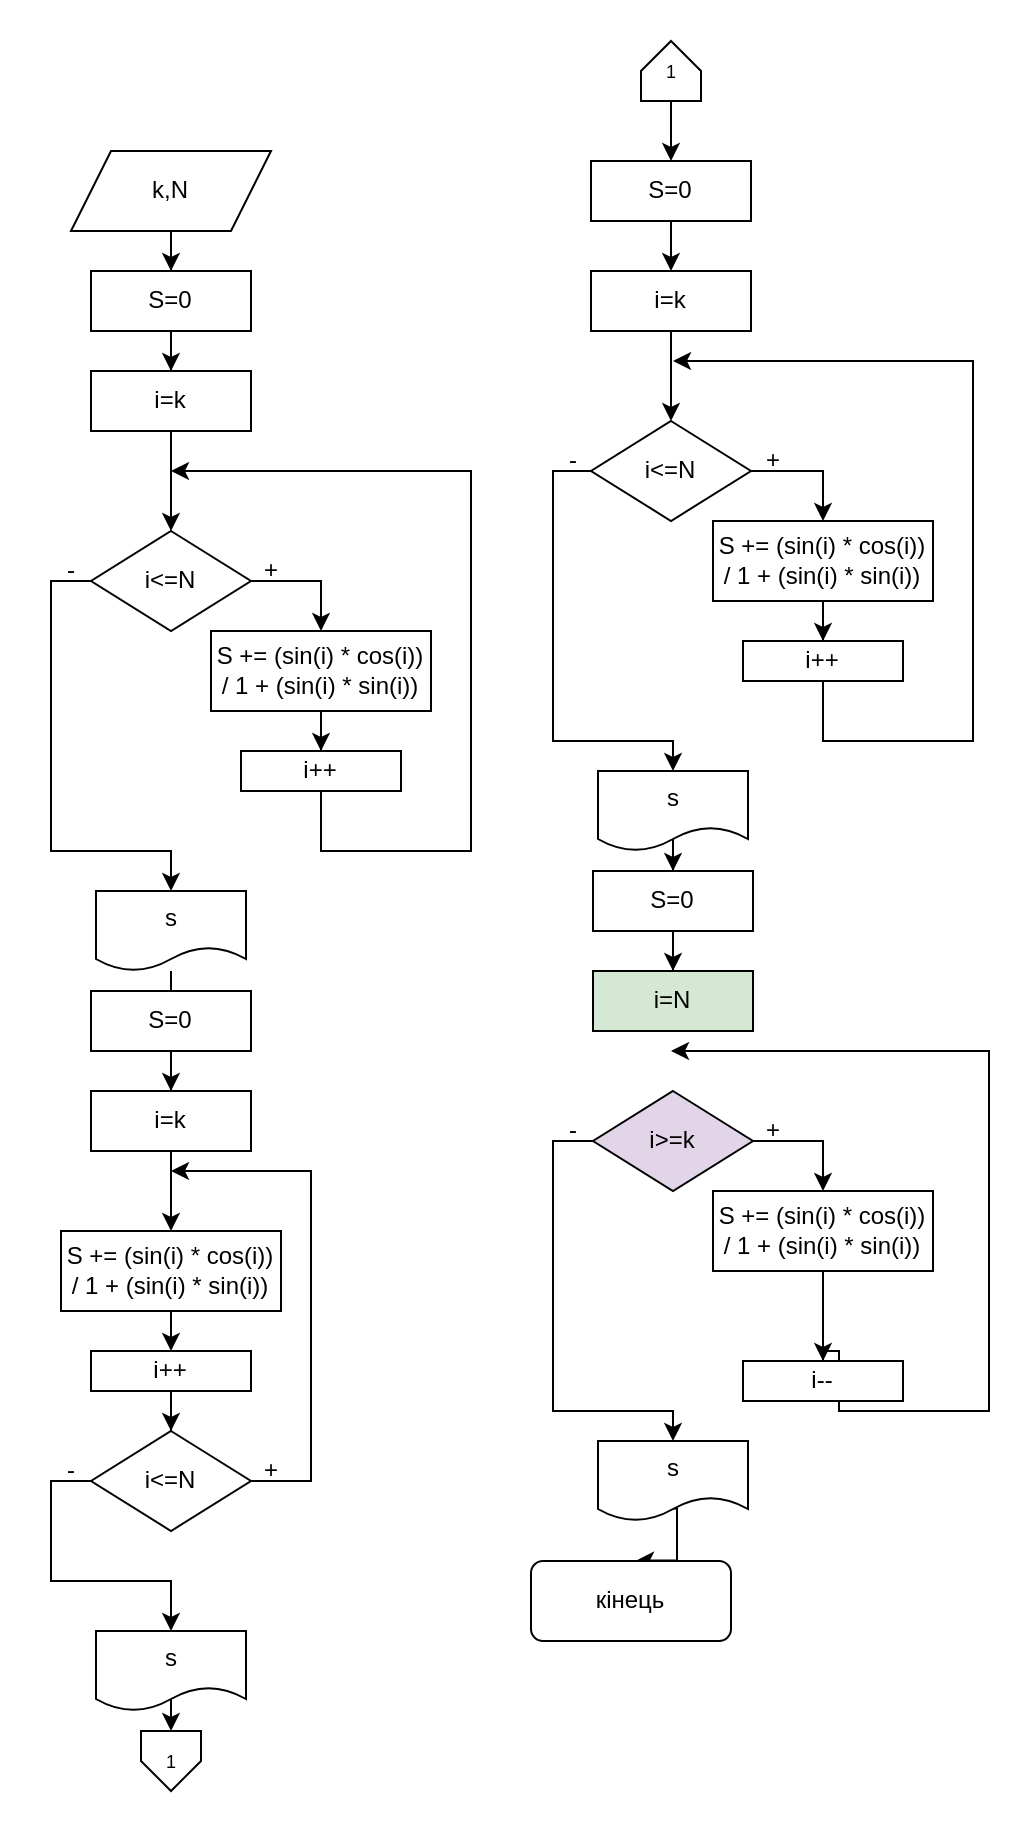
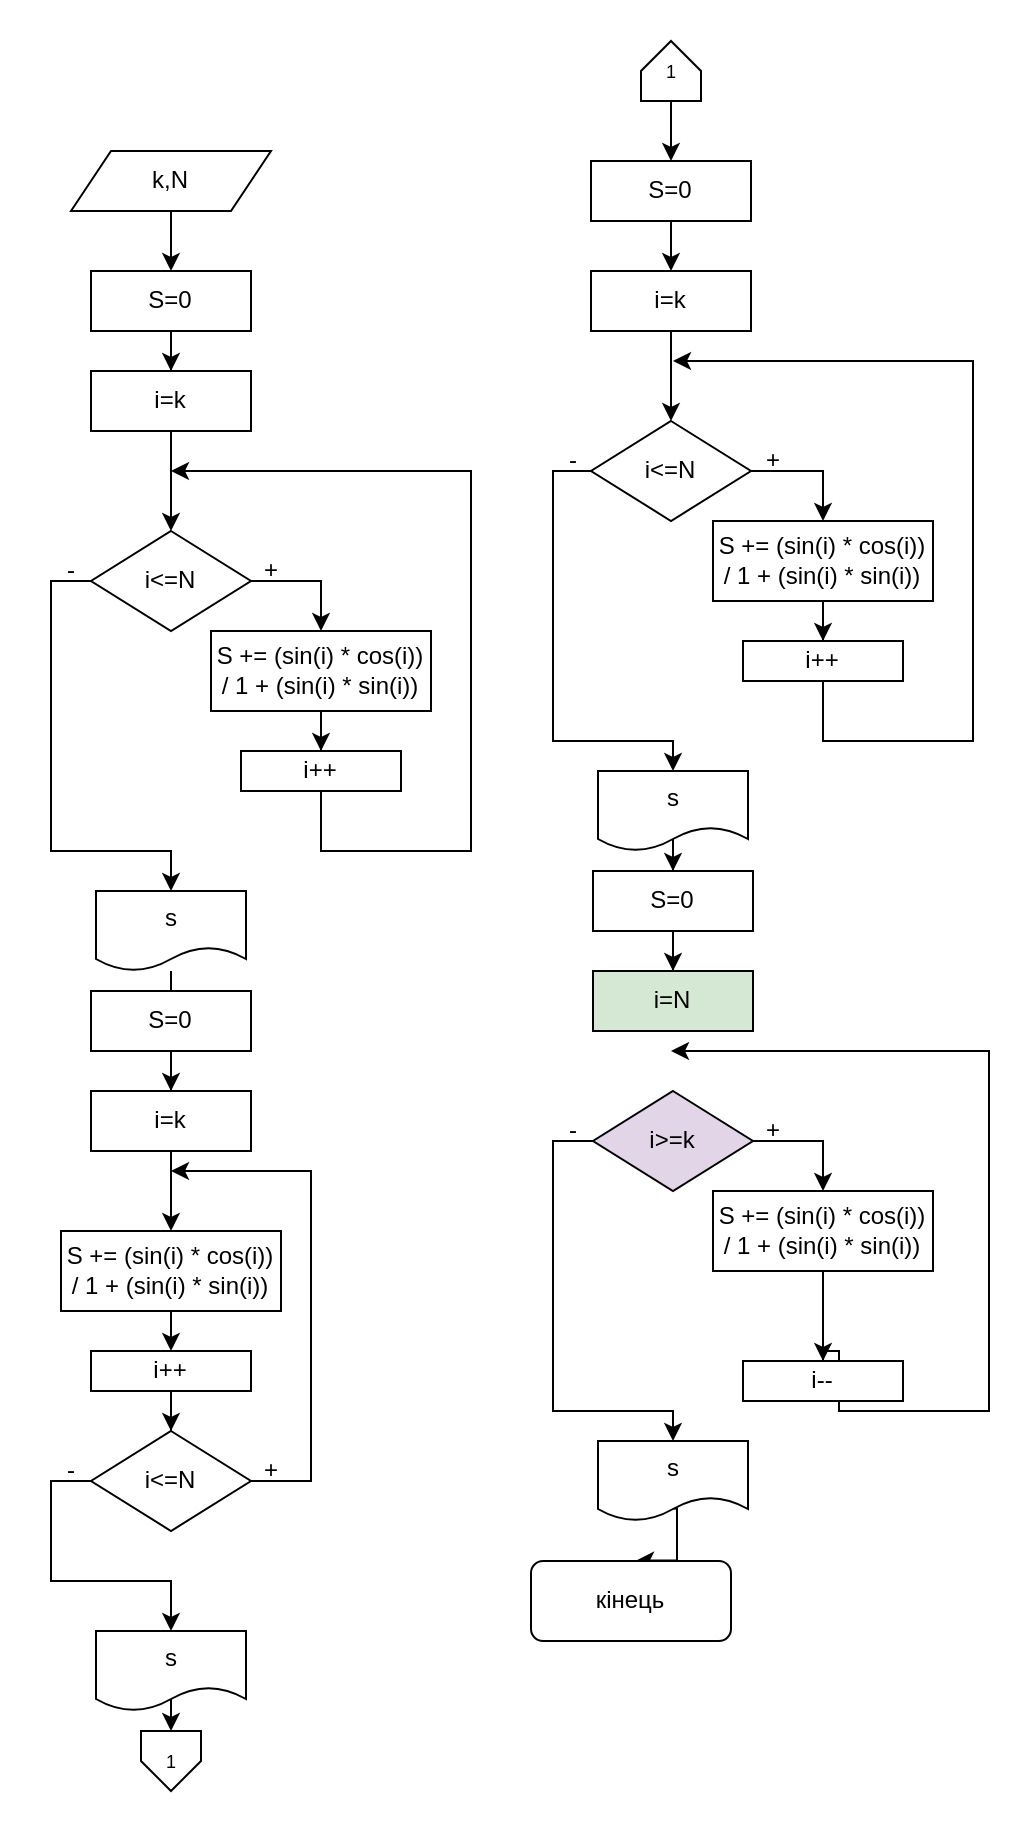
node "k,N": size 200x80 -> 200x60
